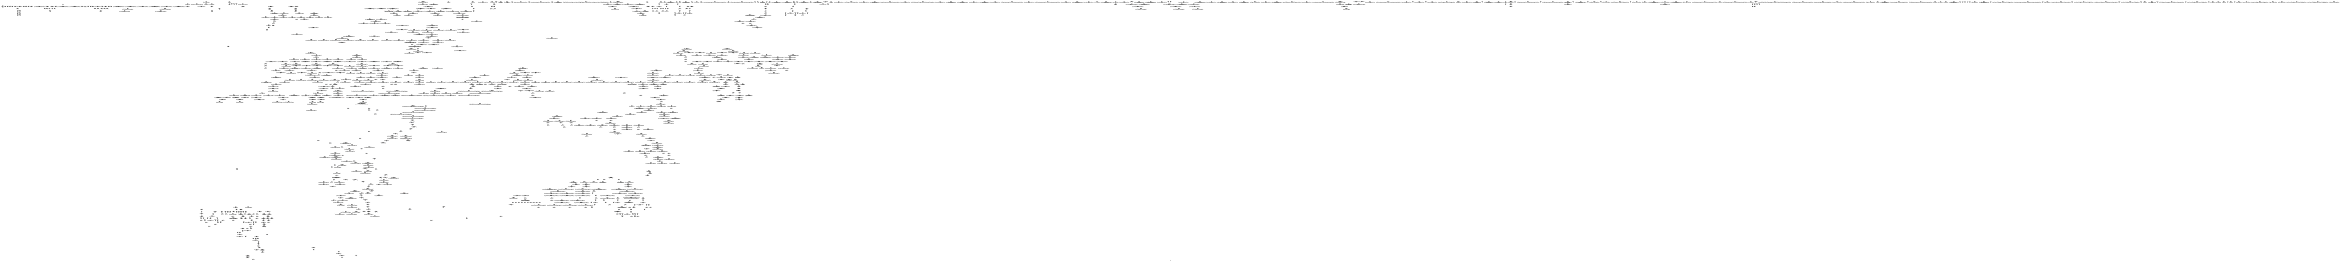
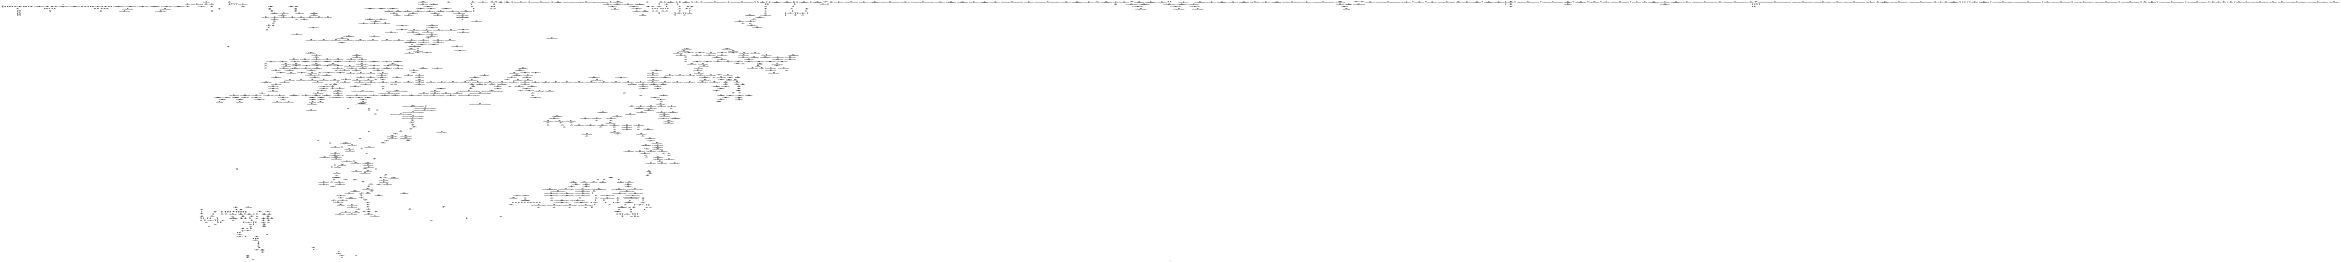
node "NodeID: 878": removed
